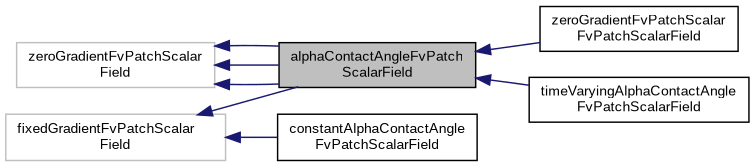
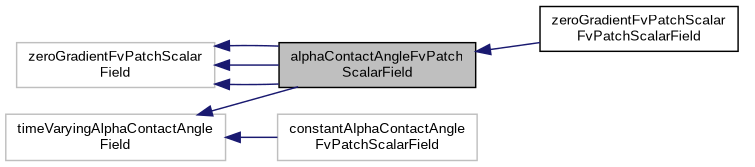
node "timeVaryingAlphaContactAngle FvPatchScalarField": removed
node "fixedGradientFvPatchScalar Field": label "fixedGradientFvPatchScalar Field" -> "timeVaryingAlphaContactAngle Field"
node "constantAlphaContactAngle FvPatchScalarField": color black -> grey75
